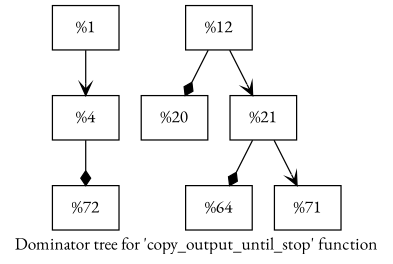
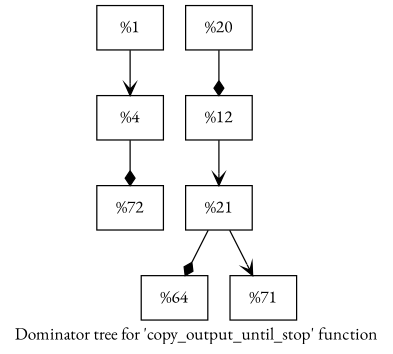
edge "%12" -> "%20": reversed
